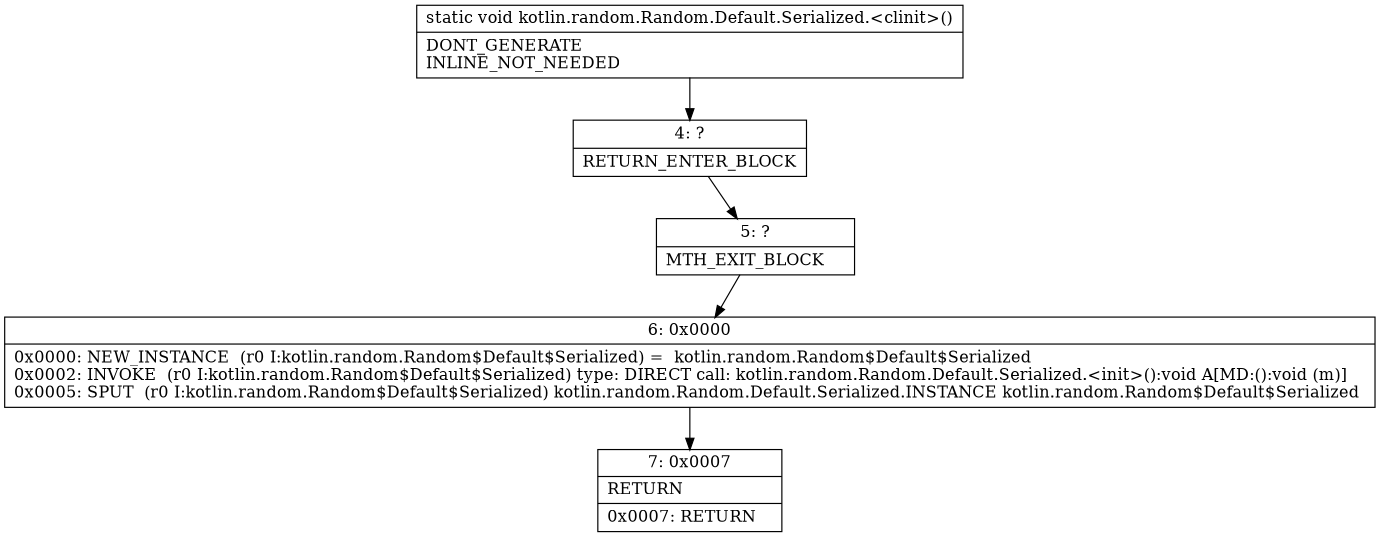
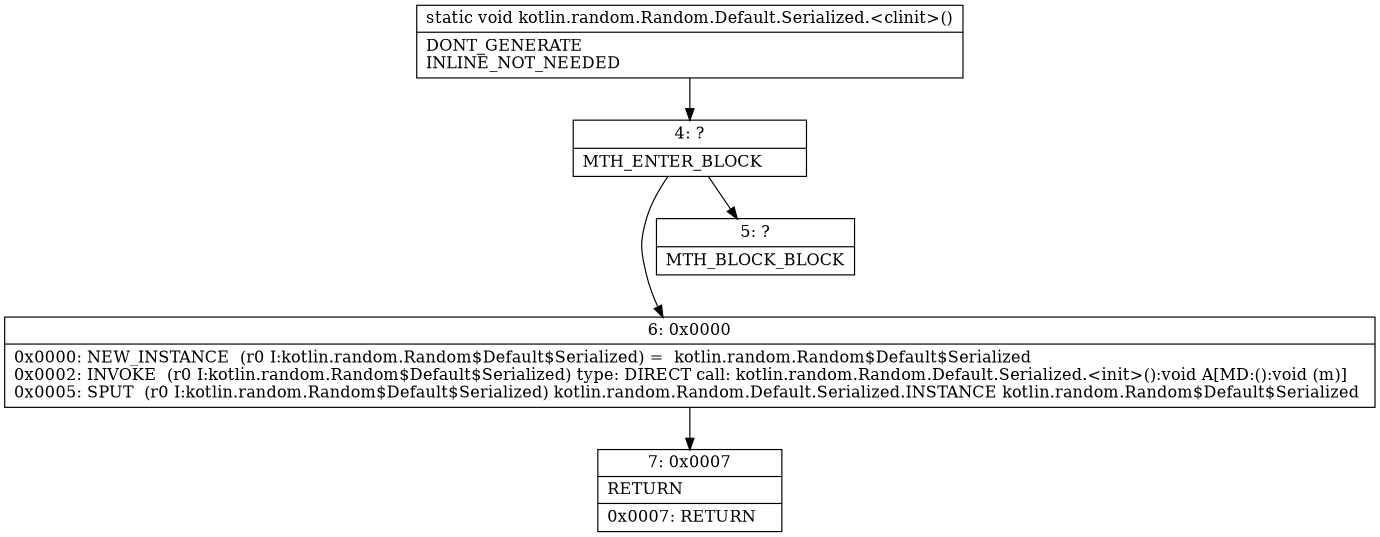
node "4: ?": text "RETURN_ENTER_BLOCK" -> "MTH_ENTER_BLOCK"
node "5: ?": text "MTH_EXIT_BLOCK" -> "MTH_BLOCK_BLOCK"
edge "5: ?" -> "6: 0x0000": now "4: ?" -> "6: 0x0000"
